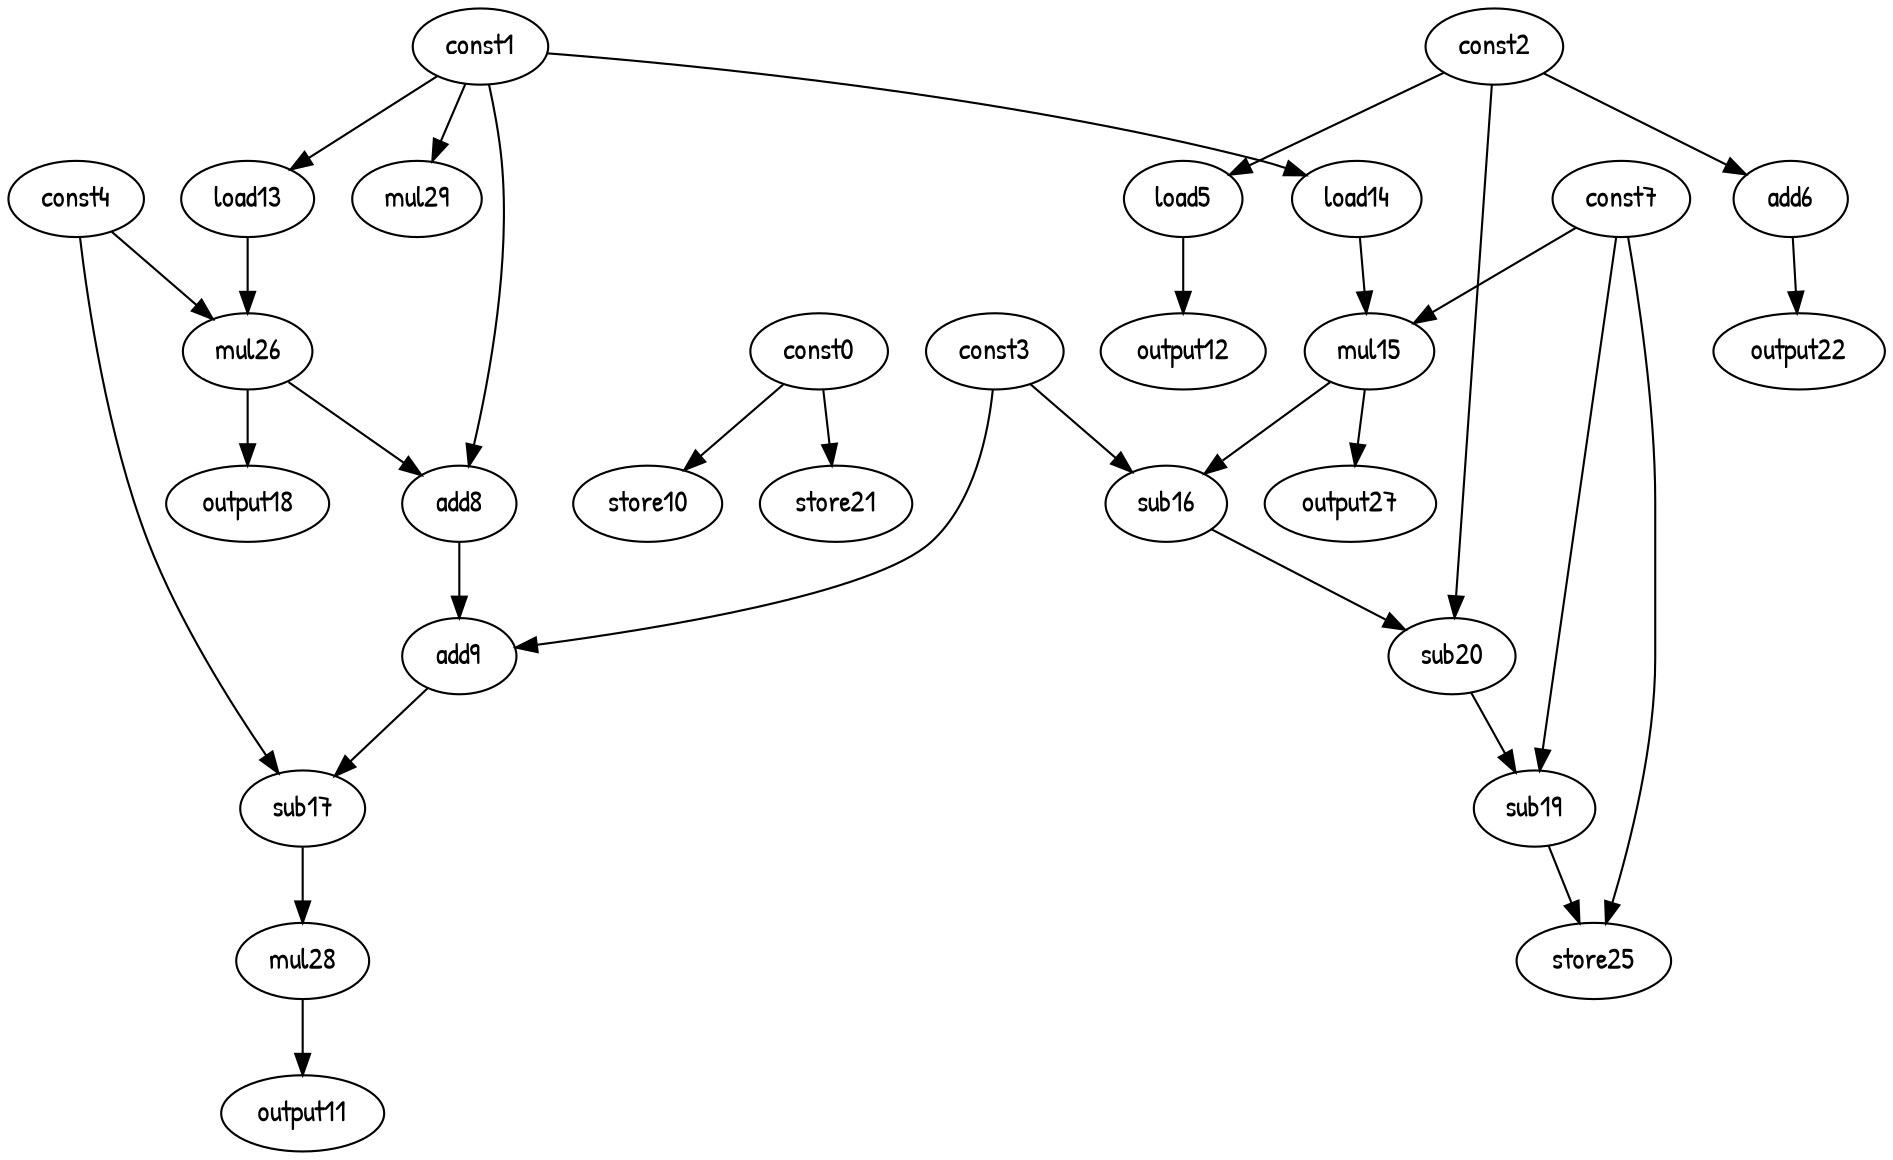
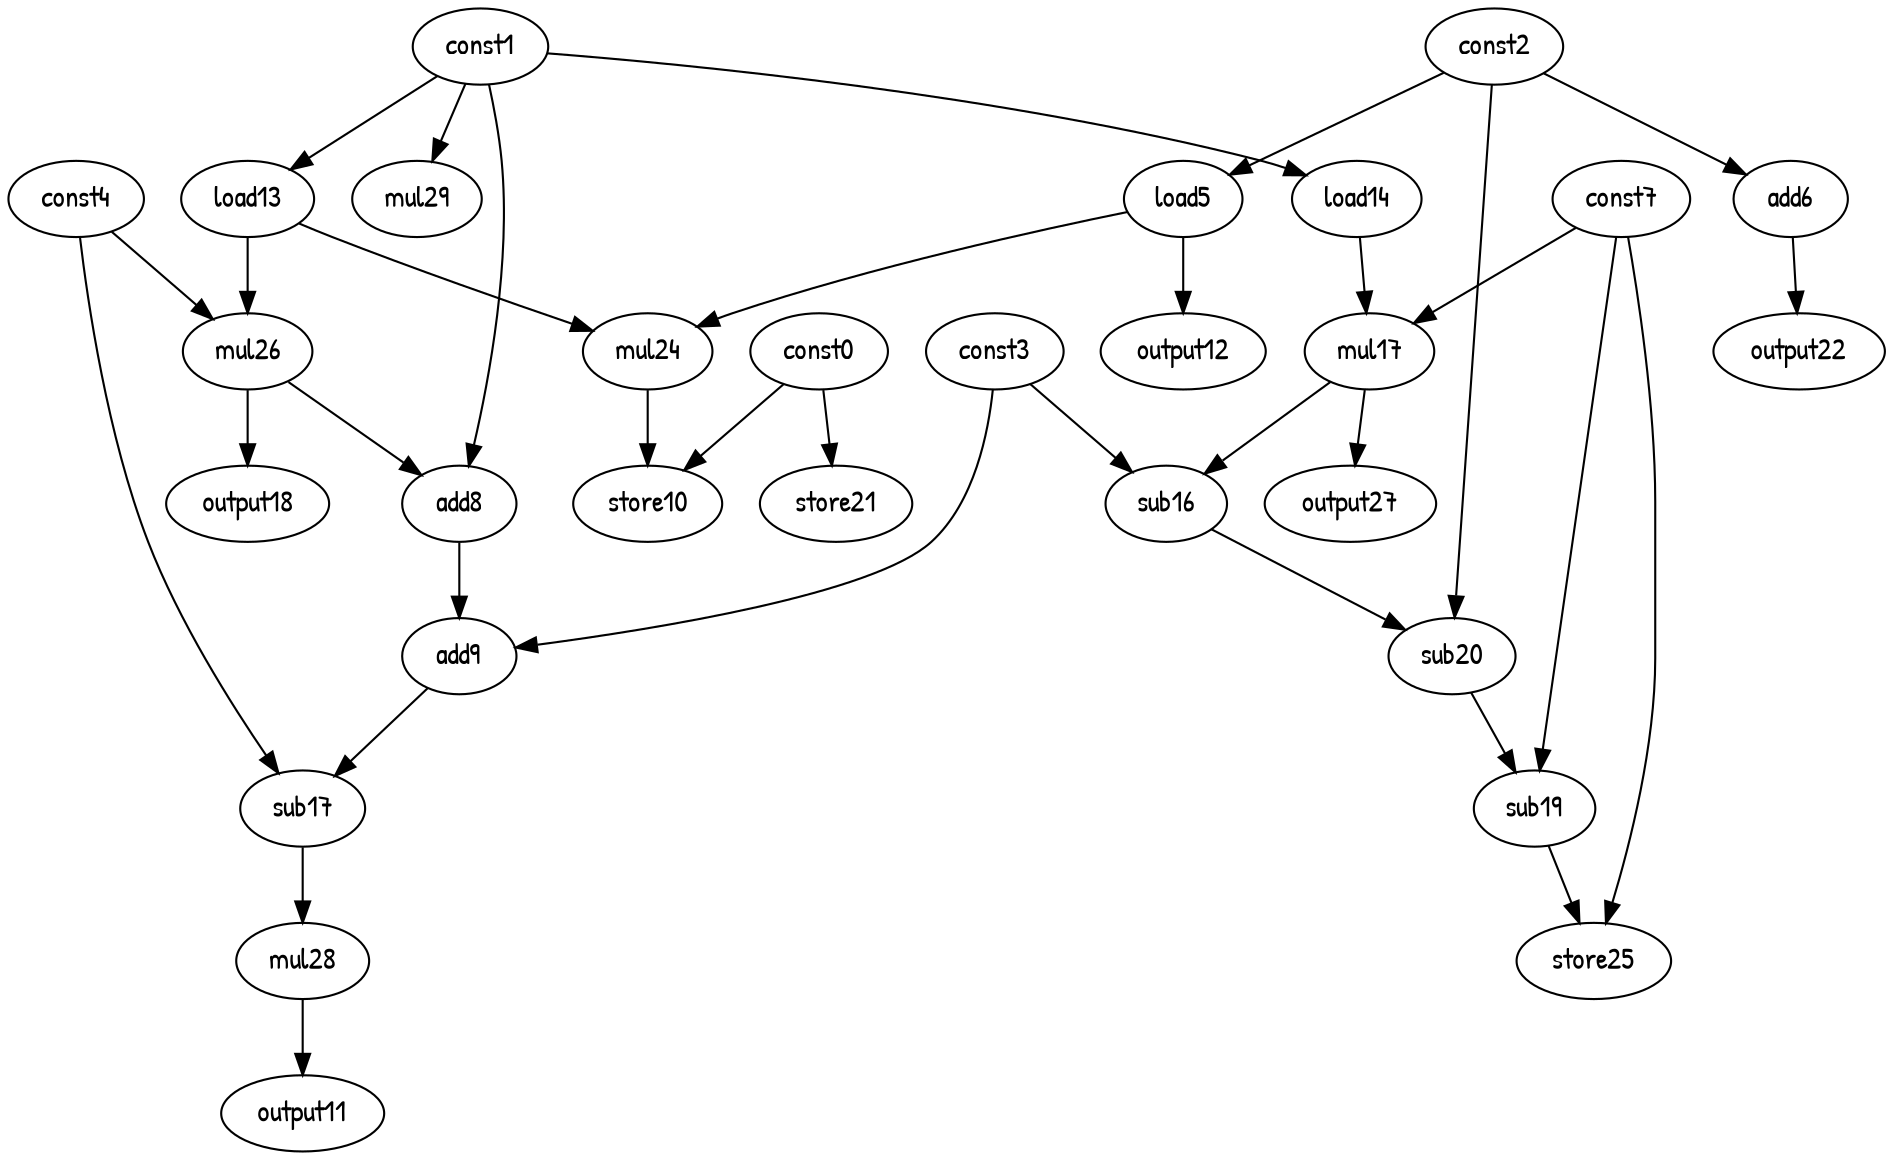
node "mul24": added
node "mul15": label "mul15" -> "mul17"
